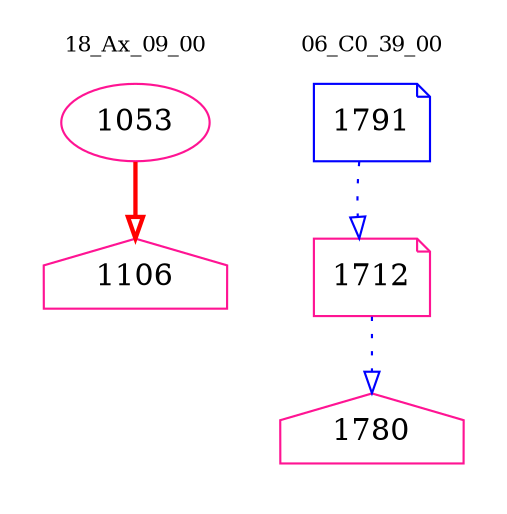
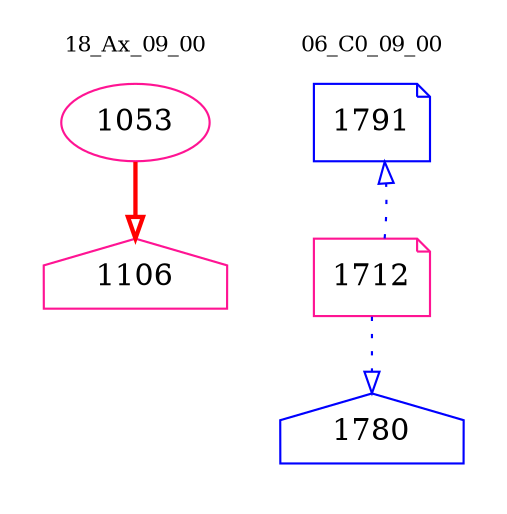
cluster "06_C0_39_00": label "06_C0_39_00" -> "06_C0_09_00"
edge "1791" -> "1712": reversed
node "1780": color deeppink -> blue
